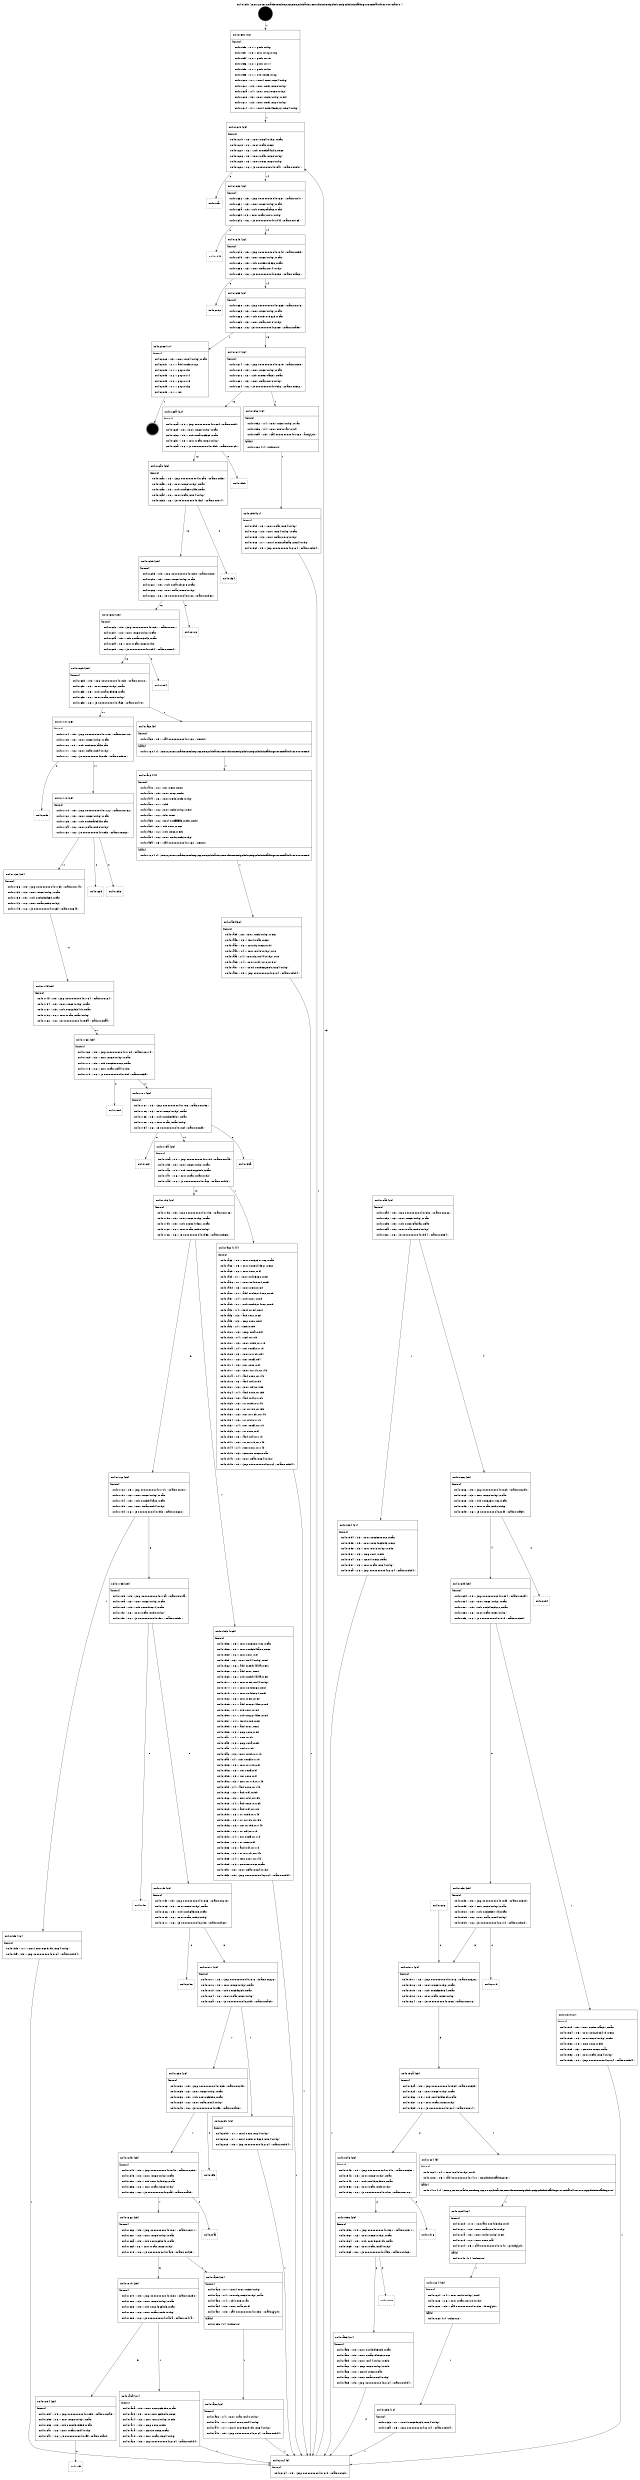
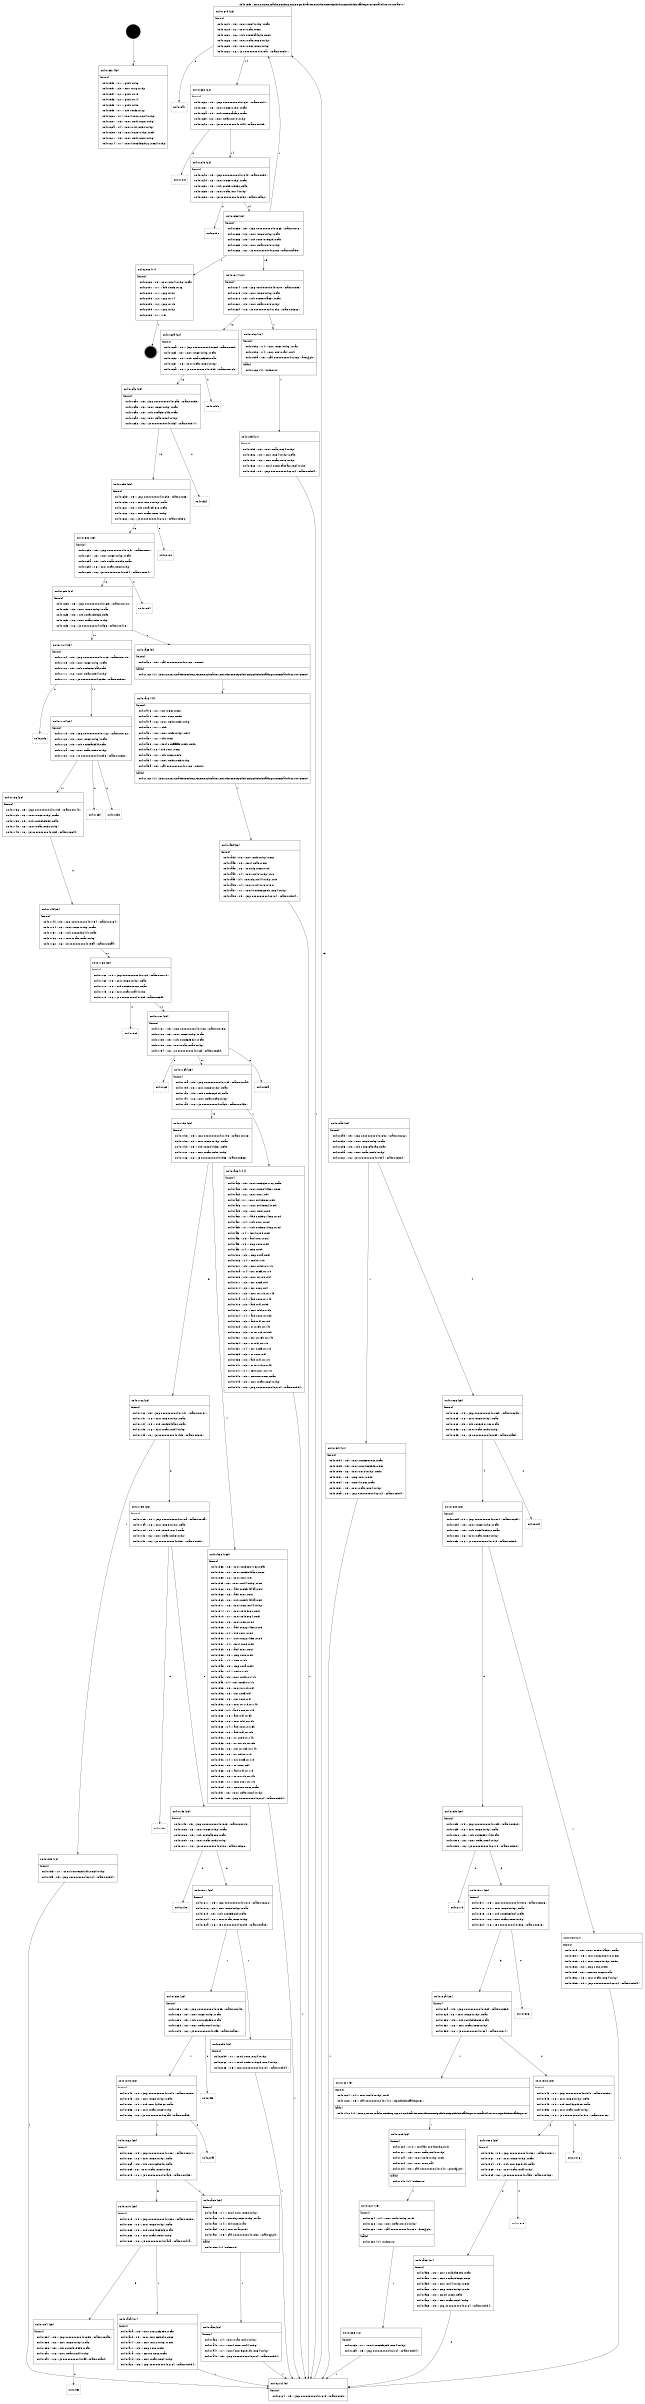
edge "0x4015f0 [43]" -> "0x40161b [23]": now "0x40165e [22]" -> "0x40161b [23]"
edge "0x401e06" -> "0x401911 [25]": reversed
